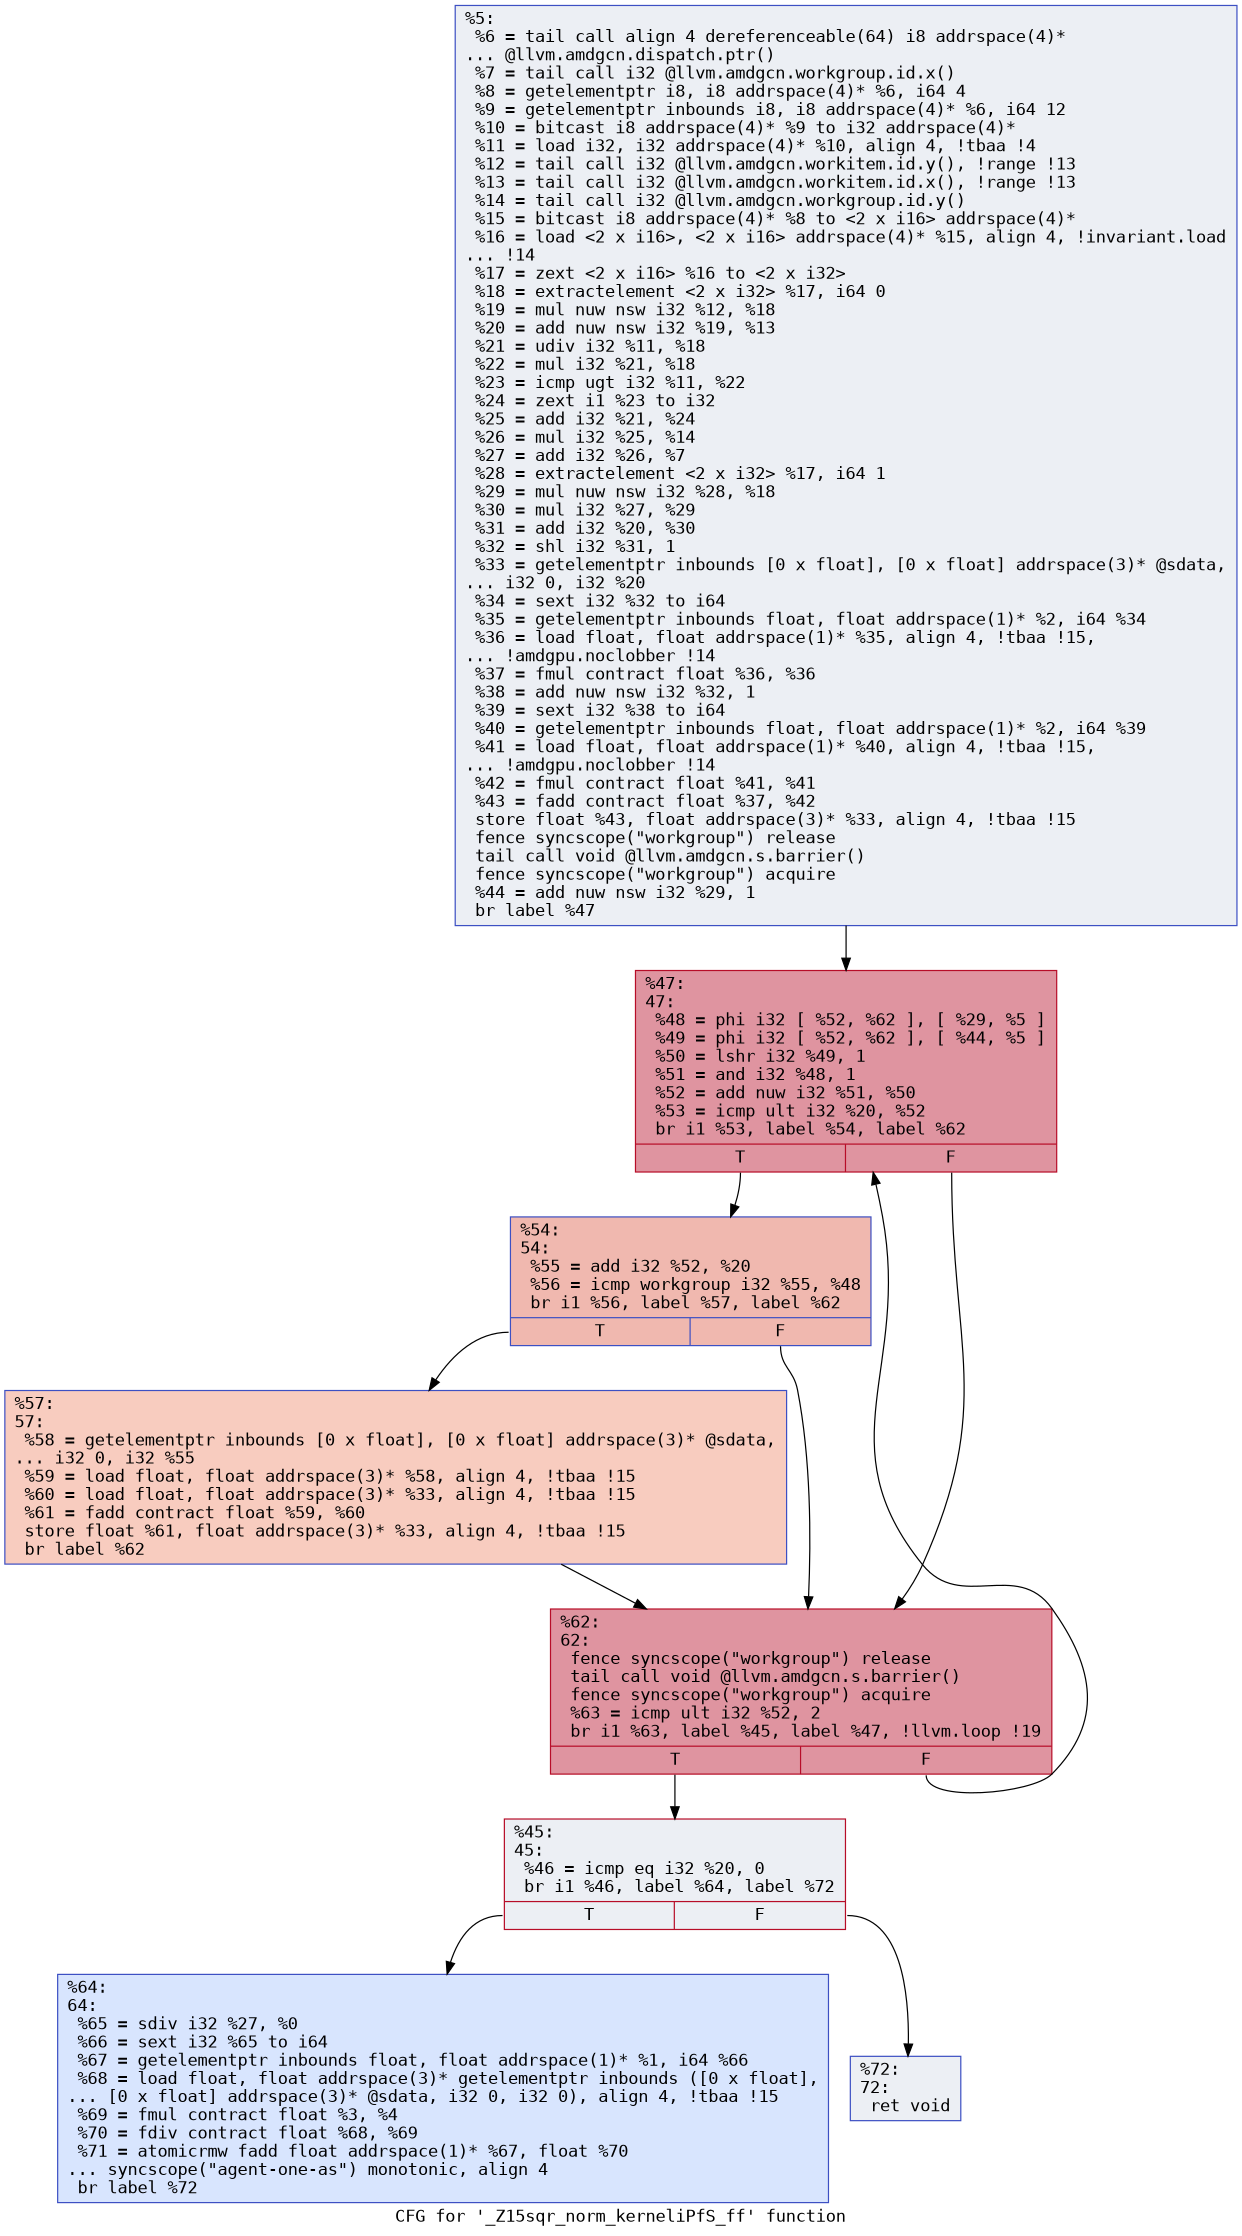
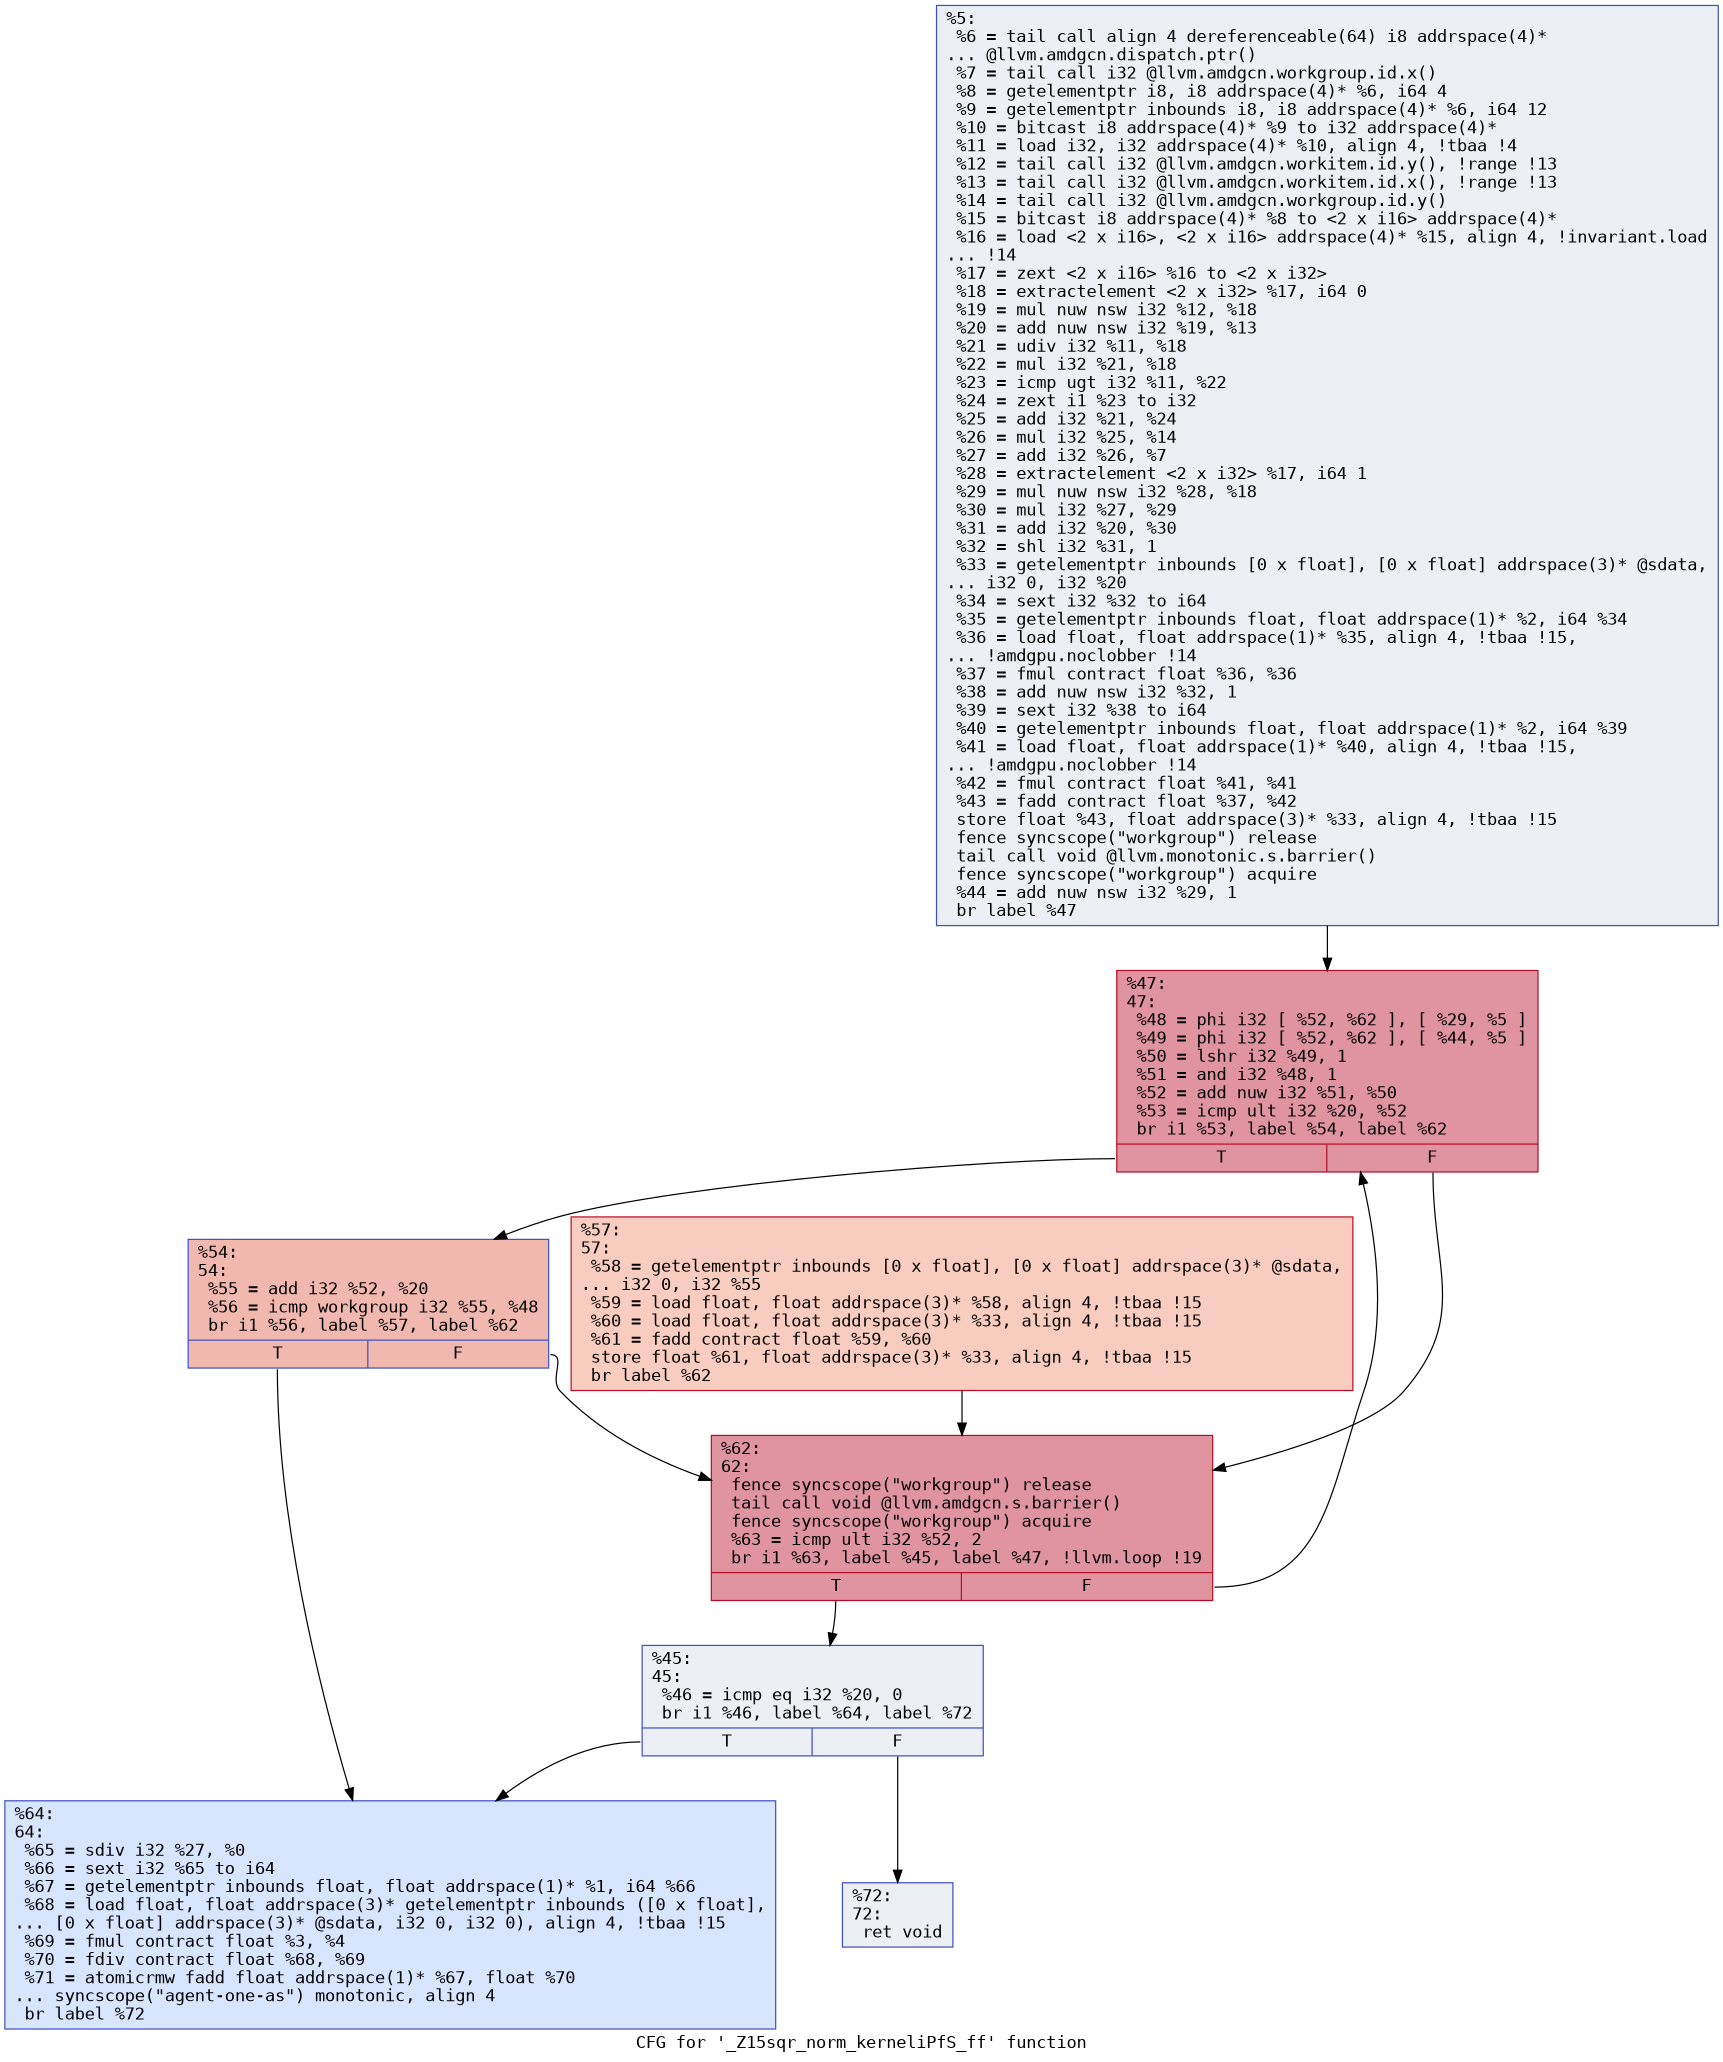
node "%5:": text "tail call void @llvm.amdgcn.s.barrier()" -> "tail call void @llvm.monotonic.s.barrier()"
edge "%54:" -> "%57:": now "%54:" -> "%64:"
node "%57:": color #3d50c3ff -> #b70d28ff
node "%45:": color #b70d28ff -> #3d50c3ff
